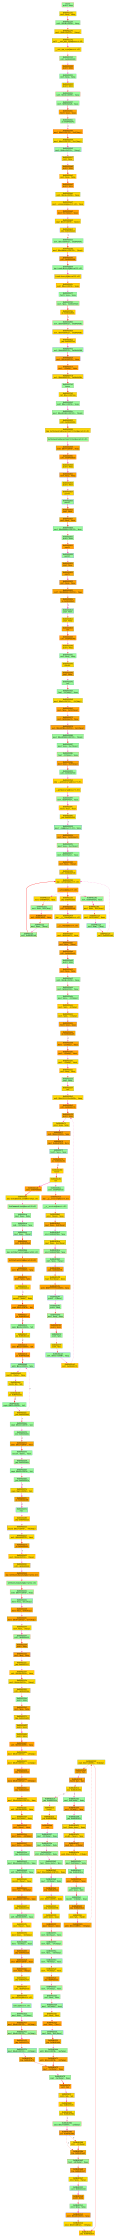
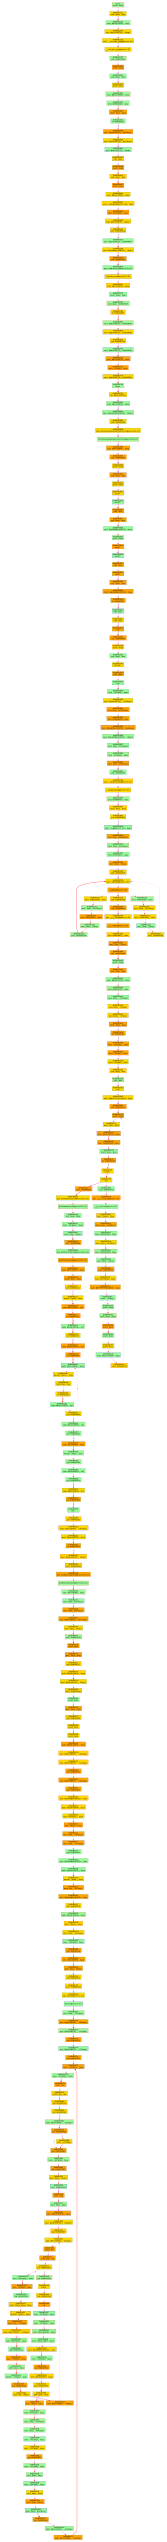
edge "0x004015b9 cmpl $0x7<UINT8>, -8(%ebp)" -> "0x0040134d jmp 0x004015b9": reversed
